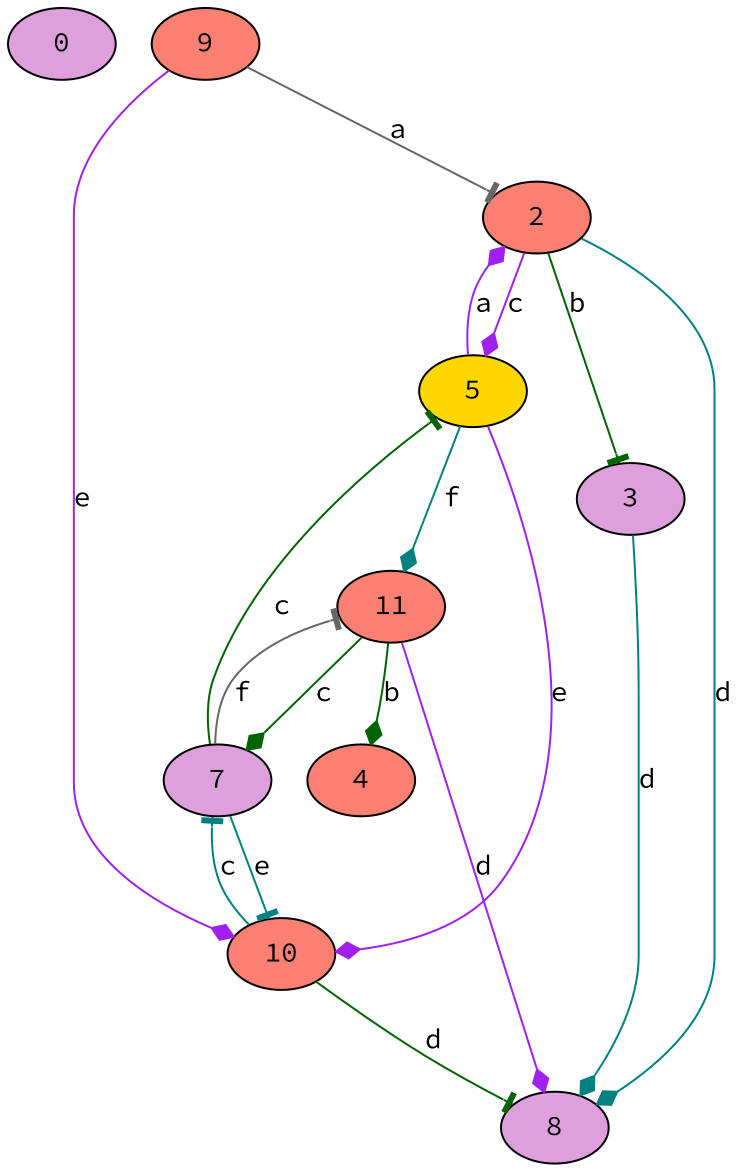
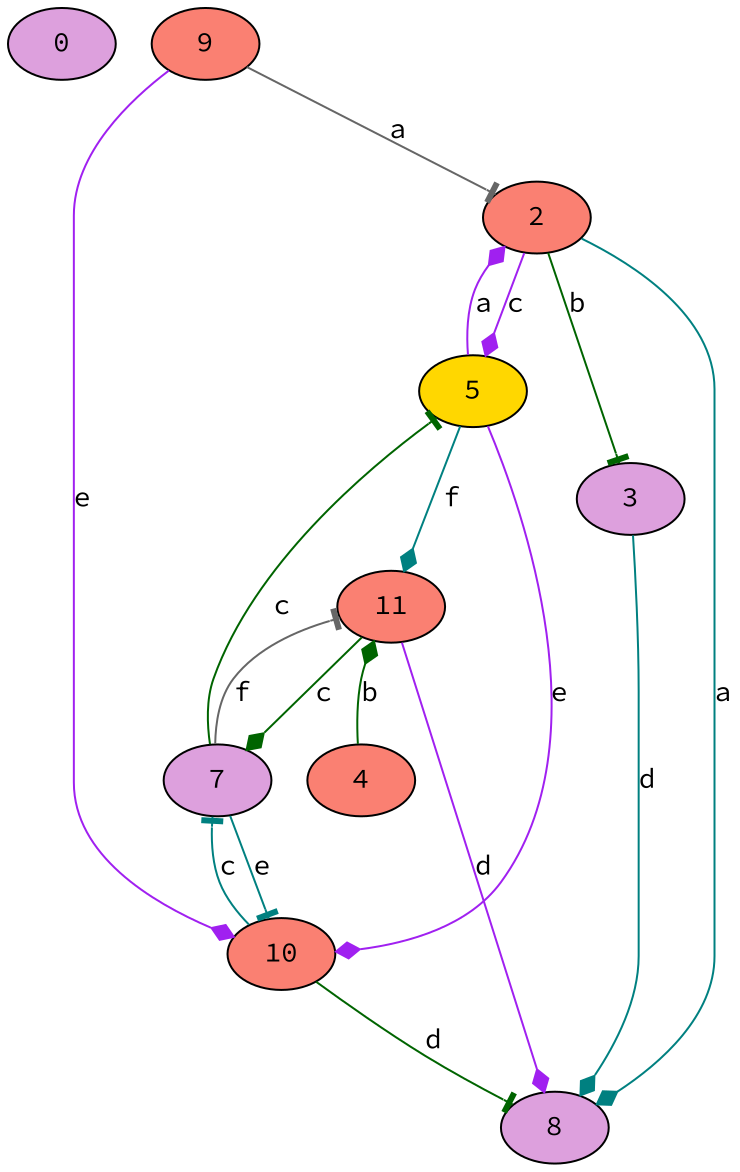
edge "11" -> "4": reversed
edge "2" -> "8": label "d" -> "a"
